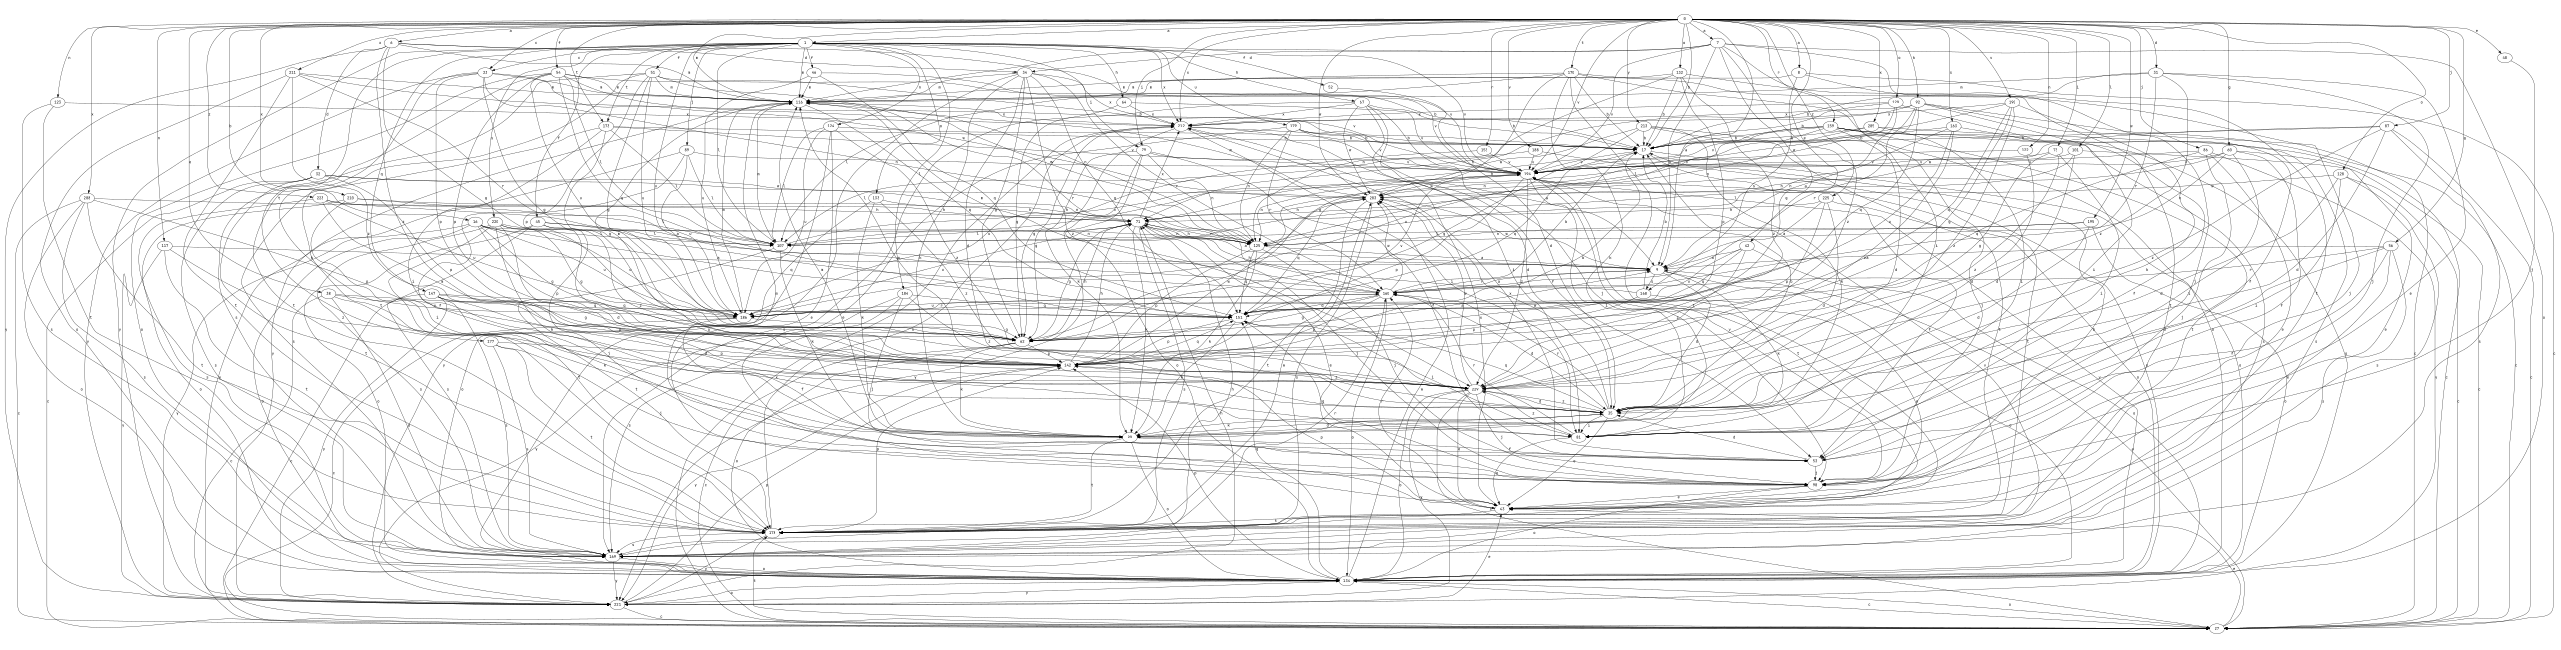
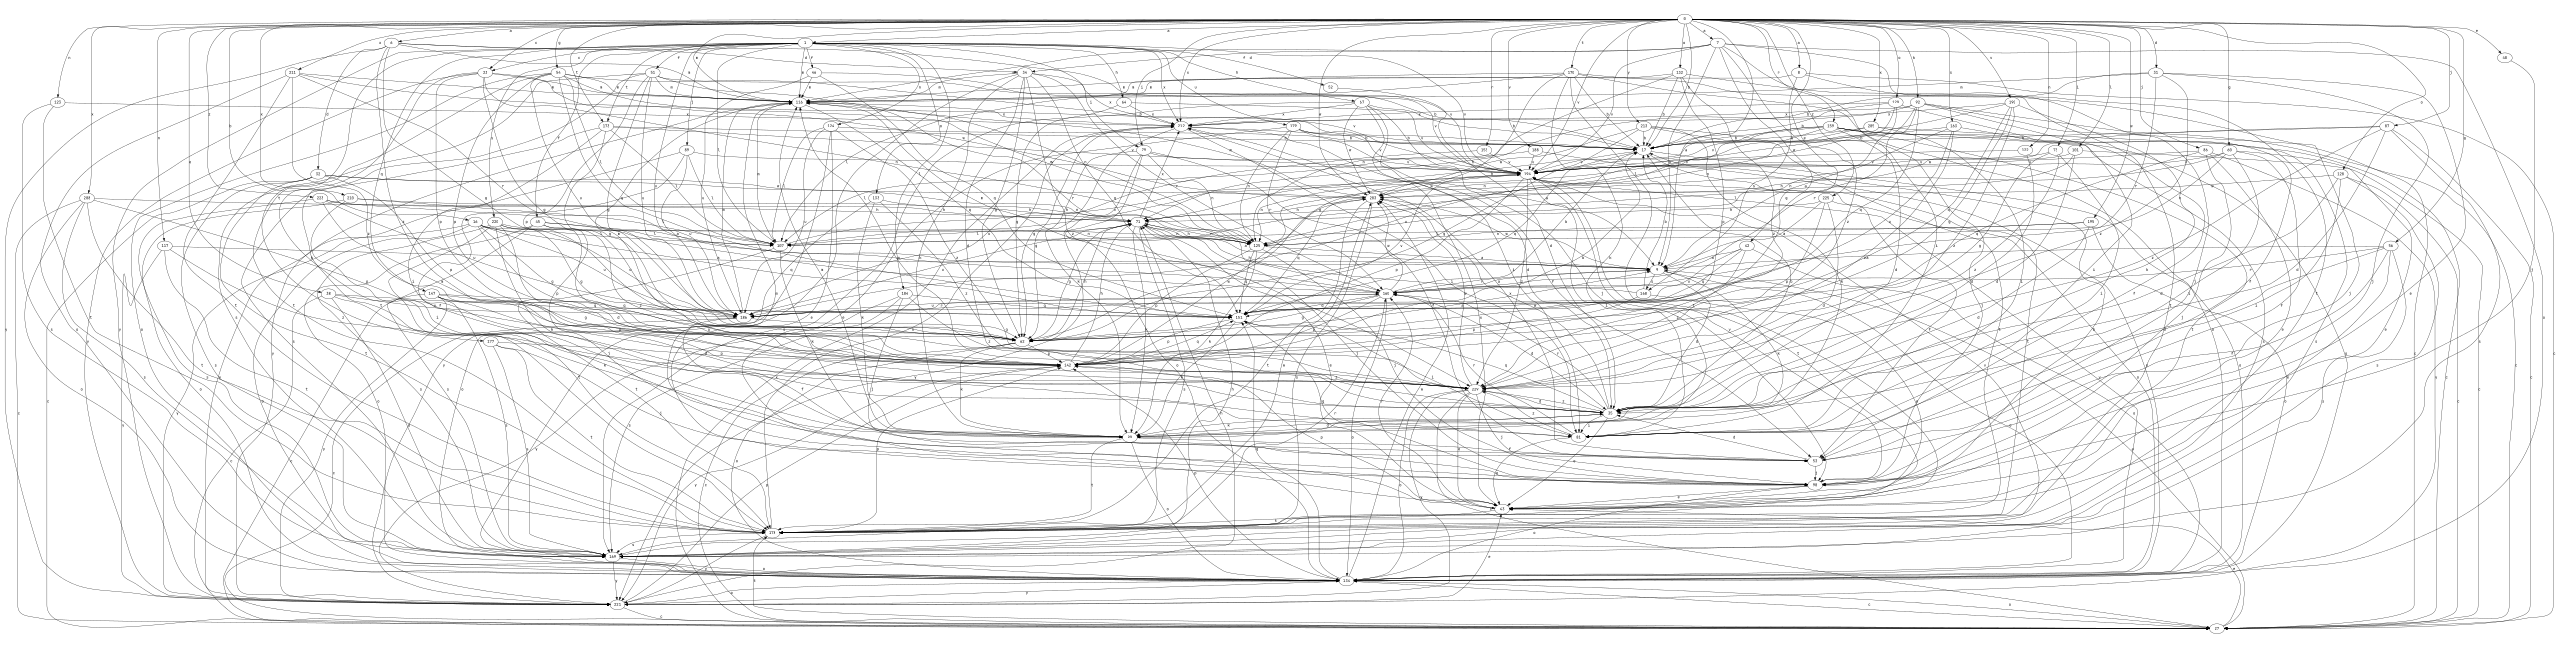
edge "0" -> "54": label "f" -> "g"
